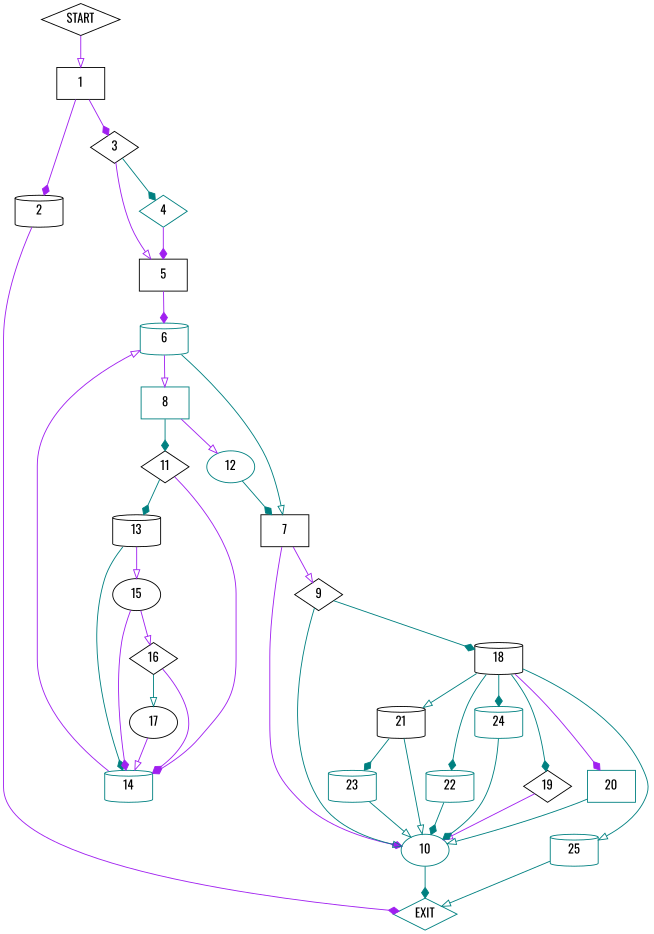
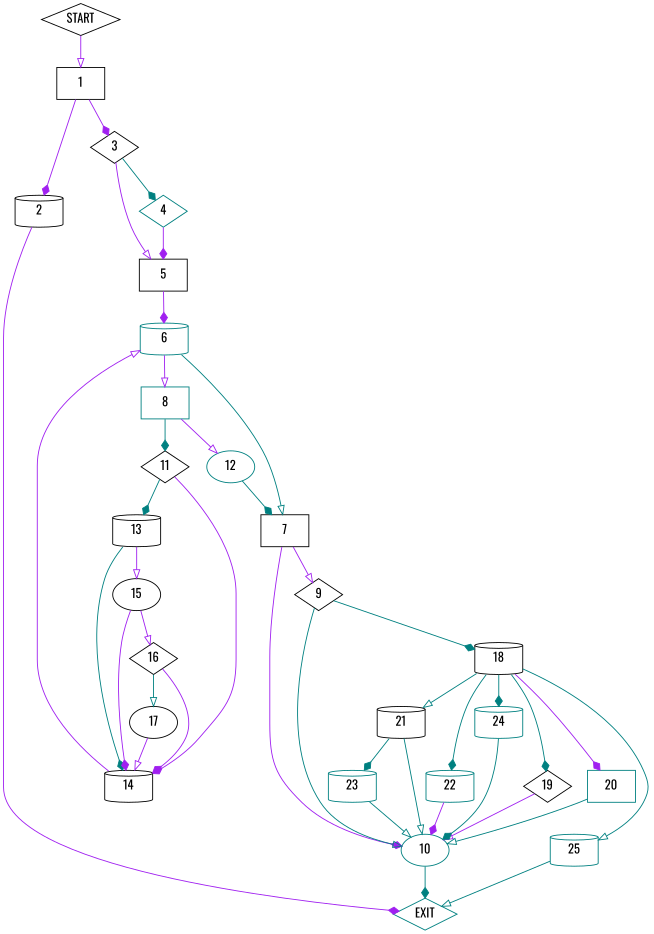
node "14": color teal -> black
edge "22" -> "10": color teal -> purple
